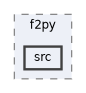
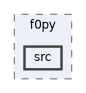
cluster "f2py": label "f2py" -> "f0py"
